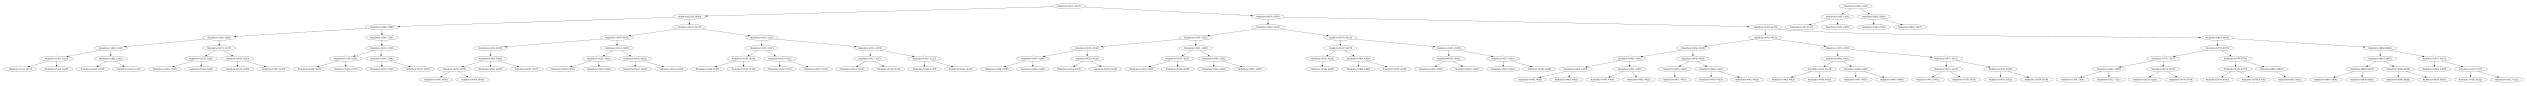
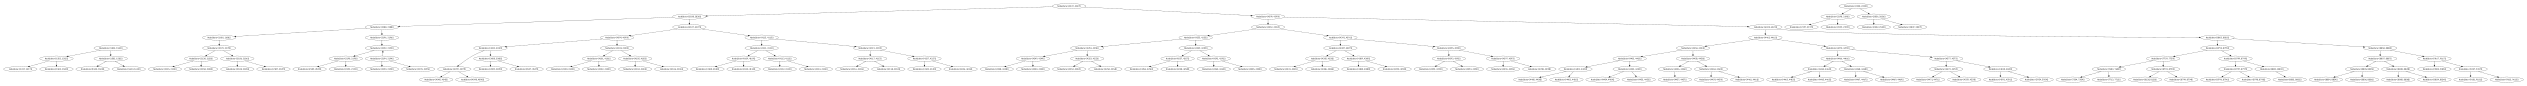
edge "Node{data=[1681, 1681]}" -> "Node{data=[1504, 1504]}": removed
edge "Node{data=[2192, 2192]}" -> "Node{data=[2194, 2194]}": reversed
edge "Node{data=[3008, 3008]}" -> "Node{data=[4097, 4097]}": now "Node{data=[4032, 4032]}" -> "Node{data=[4097, 4097]}"
node "Node{data=[4341, 4341]}": added
